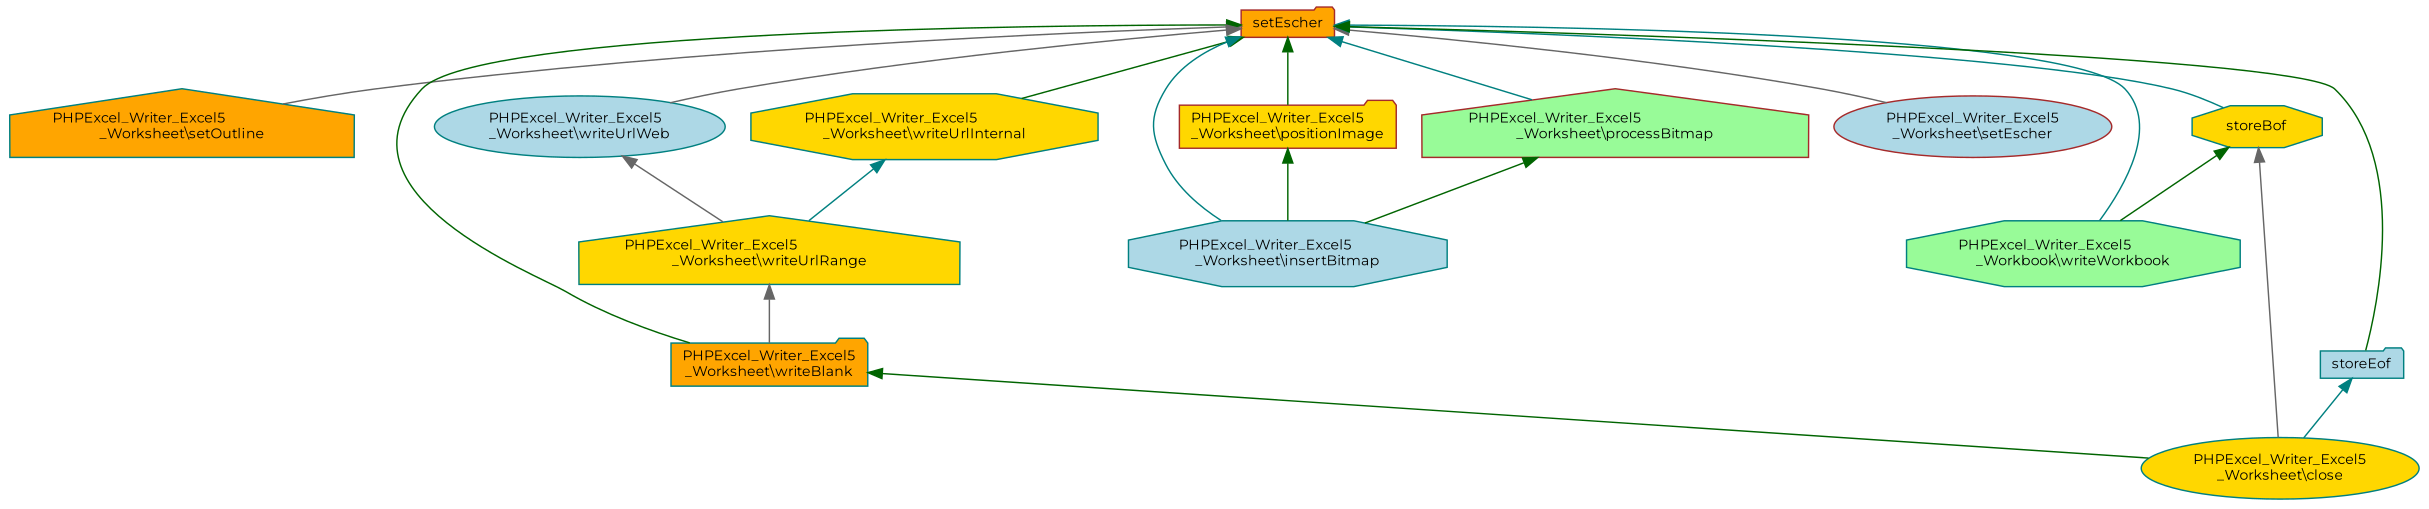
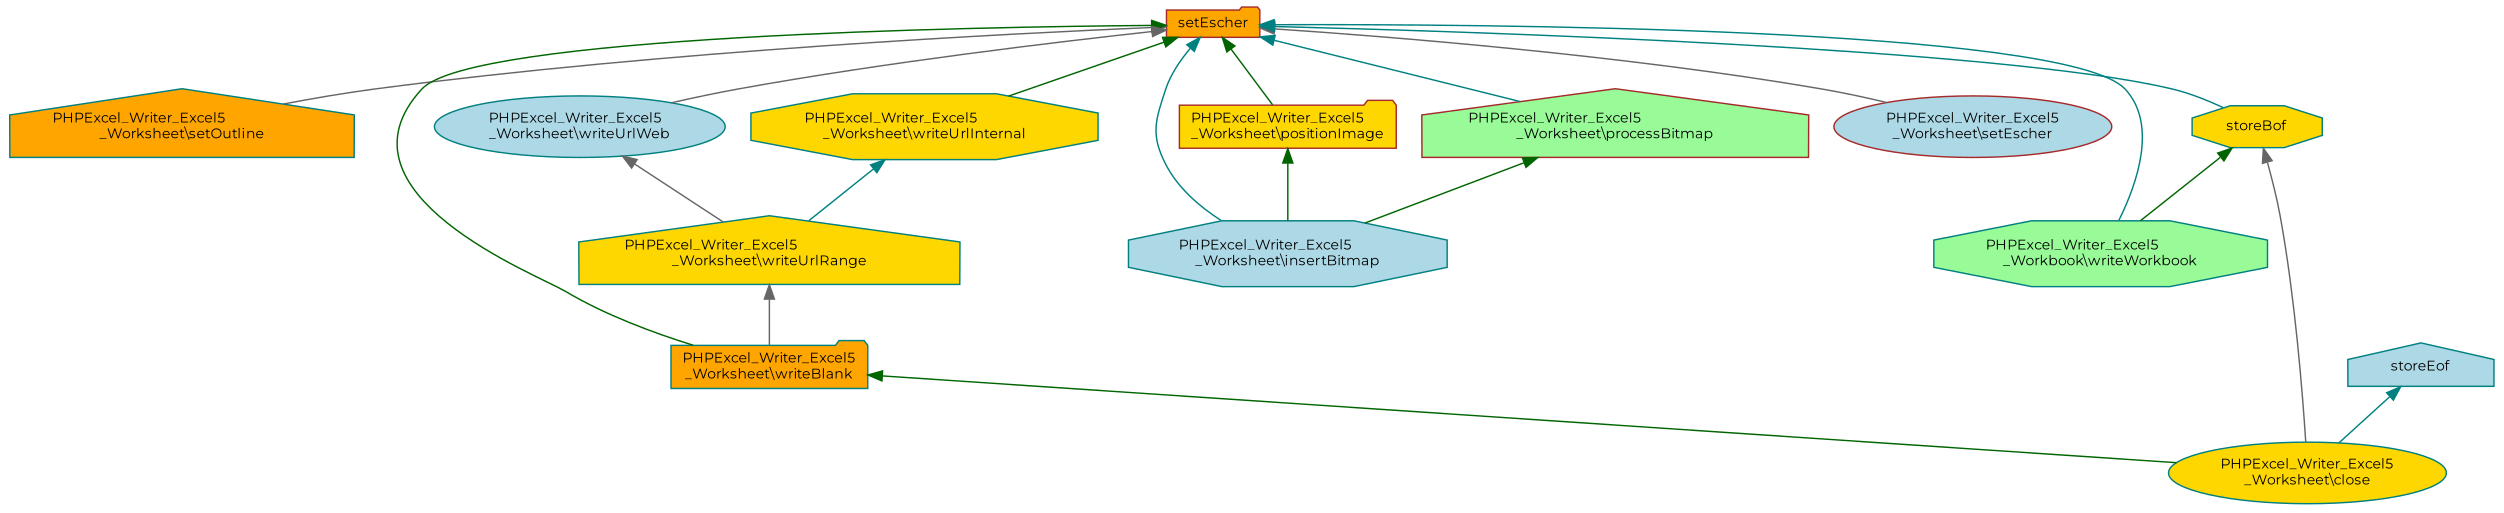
edge "storeEof" -> "setEscher": removed
node "storeEof": shape folder -> house
